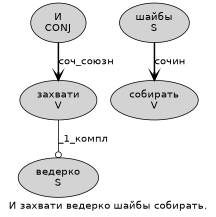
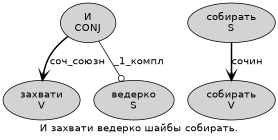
node "шайбы S": label "шайбы S" -> "собирать S"
edge "захвати V" -> "ведерко S": now "И CONJ" -> "ведерко S"
